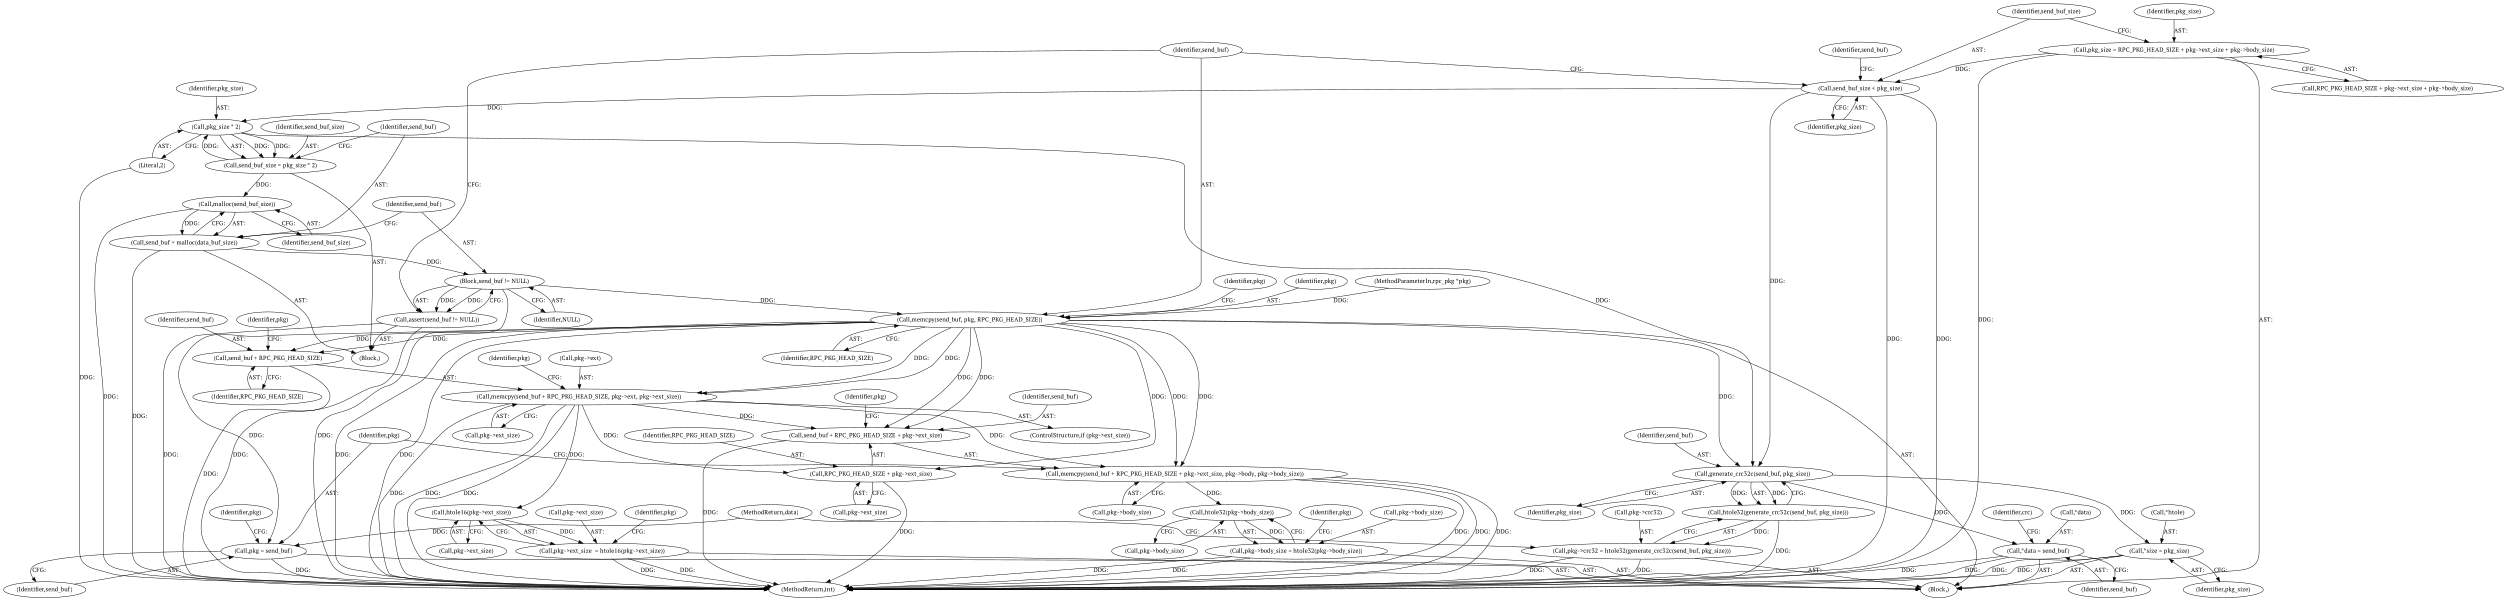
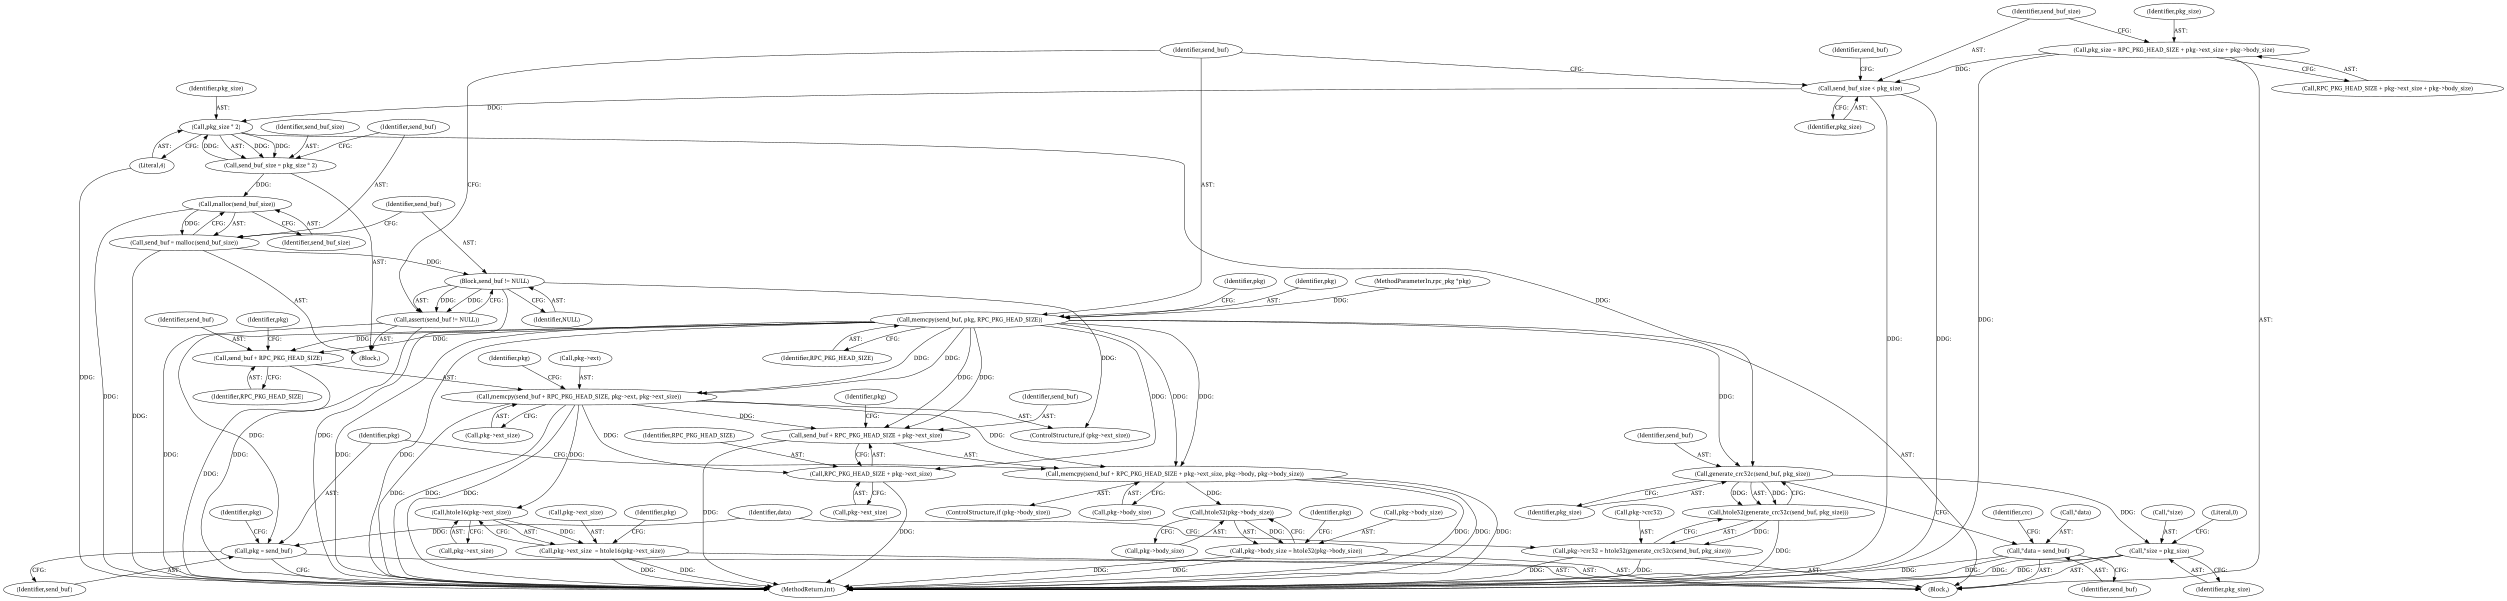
node "(Literal,2)": label "(Literal,2)" -> "(Literal,4)"
node "(Call,send_buf = malloc(data_buf_size))": label "(Call,send_buf = malloc(data_buf_size))" -> "(Call,send_buf = malloc(send_buf_size))"
edge "(Call,send_buf_size < pkg_size)" -> "(Call,generate_crc32c(send_buf, pkg_size))": removed, label "DDG:"
edge "(Block,send_buf != NULL)" -> "(Call,memcpy(send_buf, pkg, RPC_PKG_HEAD_SIZE))": now "(Block,send_buf != NULL)" -> "(ControlStructure,if (pkg->ext_size))"
edge "(Call,send_buf + RPC_PKG_HEAD_SIZE + pkg->ext_size)" -> "(Call,RPC_PKG_HEAD_SIZE + pkg->ext_size)": added, label "CFG:"
node "(MethodReturn,data)": label "(MethodReturn,data)" -> "(Identifier,data)"
node "(ControlStructure,if (pkg->body_size))": added
edge "(Call,generate_crc32c(send_buf, pkg_size))" -> "(Call,*data = send_buf)": label "DDG: " -> "CFG: "
node "(Call,*htole)": label "(Call,*htole)" -> "(Call,*size)"
node "(Literal,0)": added
edge "(Call,pkg = send_buf)" -> "(MethodReturn,int)": label "DDG: " -> "CFG: "
